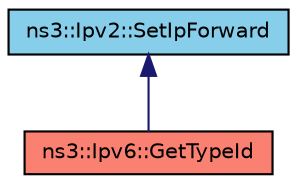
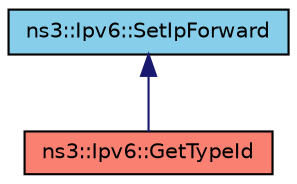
node "ns3::Ipv2::SetIpForward": label "ns3::Ipv2::SetIpForward" -> "ns3::Ipv6::SetIpForward"
